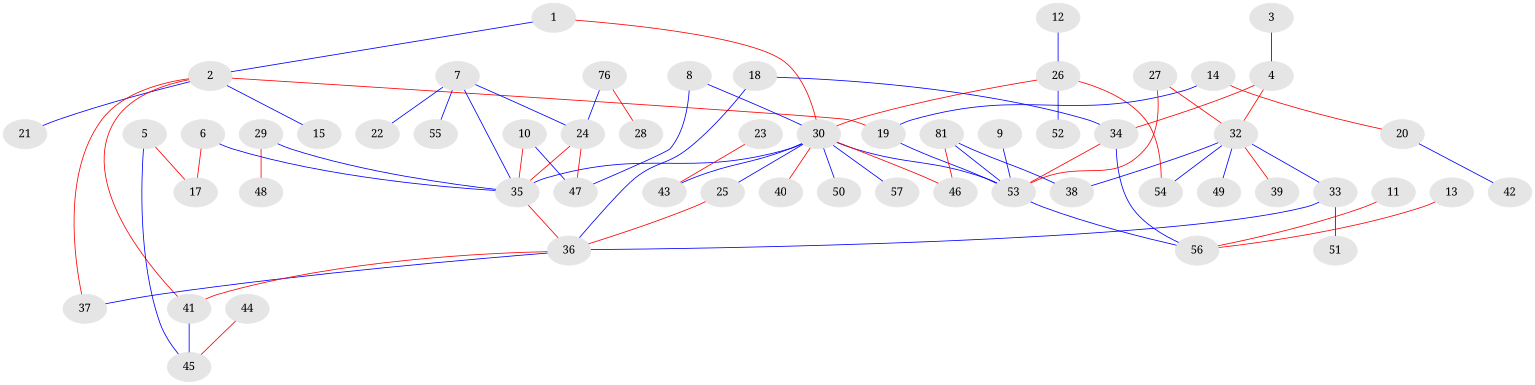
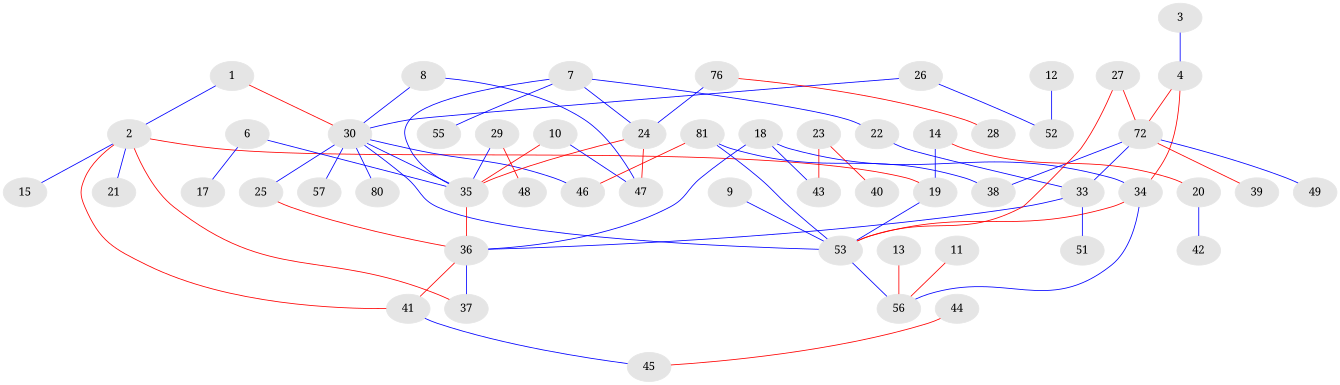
edge "12" -- "26": now "12" -- "52"
edge "26" -- "30": color red -> blue
node "5": removed
node "32": label "32" -> "72"
edge "6" -- "17": color red -> blue
edge "30" -- "40": now "23" -- "40"
edge "30" -- "46": color red -> blue
edge "30" -- "43": now "18" -- "43"
edge "22" -- "33": added
node "50": label "50" -> "80"
node "54": removed
